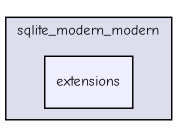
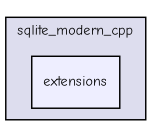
cluster "sqlite_modern_modern": label "sqlite_modern_modern" -> "sqlite_modern_cpp"
